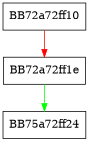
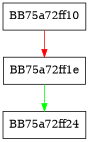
node "BB72a72ff10": label "BB72a72ff10" -> "BB75a72ff10"
node "BB72a72ff1e": label "BB72a72ff1e" -> "BB75a72ff1e"
